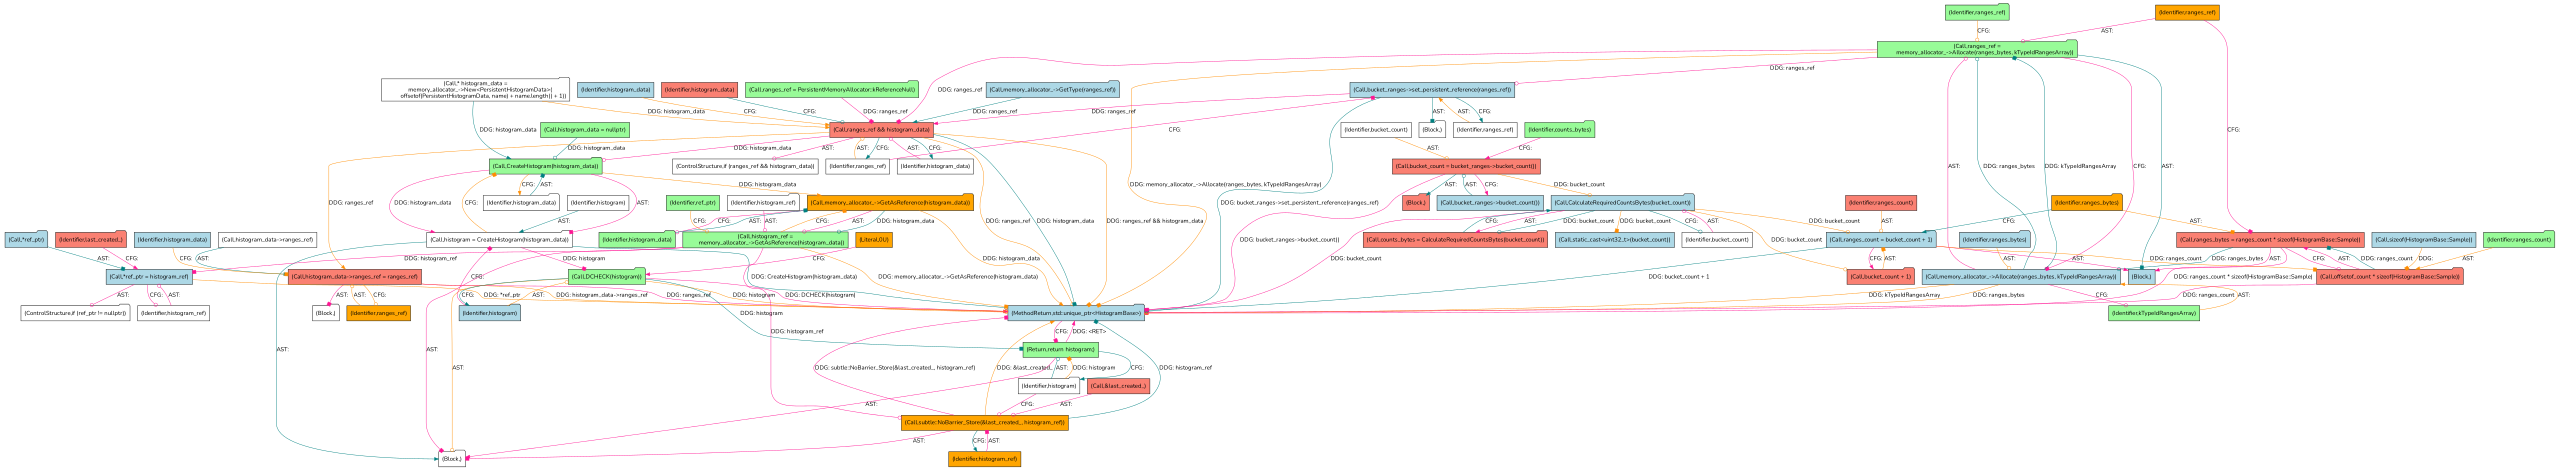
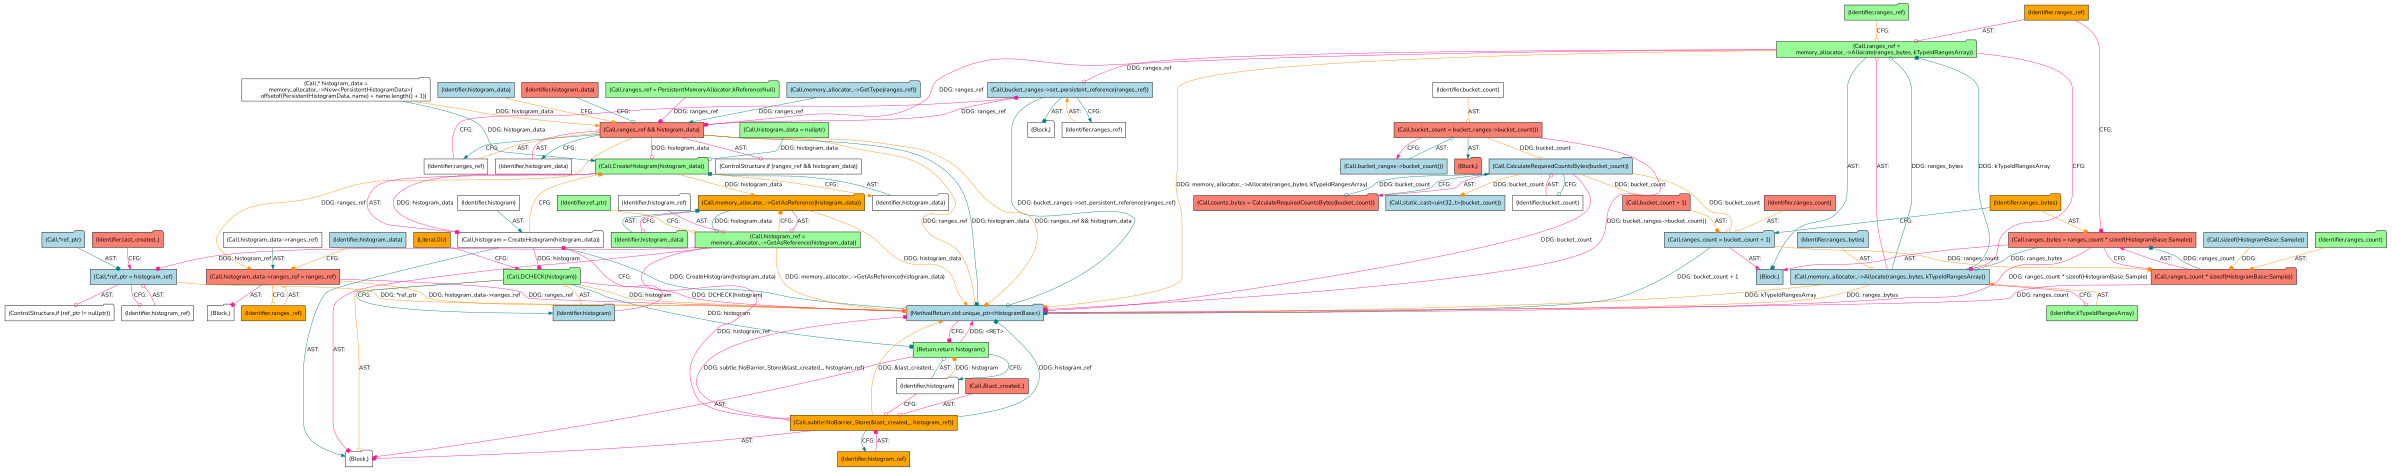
node "(Identifier,counts_bytes)": removed
edge "(Call,ranges_count = bucket_count + 1)" -> "(Call,bucket_count + 1)": removed, label "CFG:"
node "(Call,offsetof_count * sizeof(HistogramBase::Sample))": label "(Call,offsetof_count * sizeof(HistogramBase::Sample))" -> "(Call,ranges_count * sizeof(HistogramBase::Sample))"
